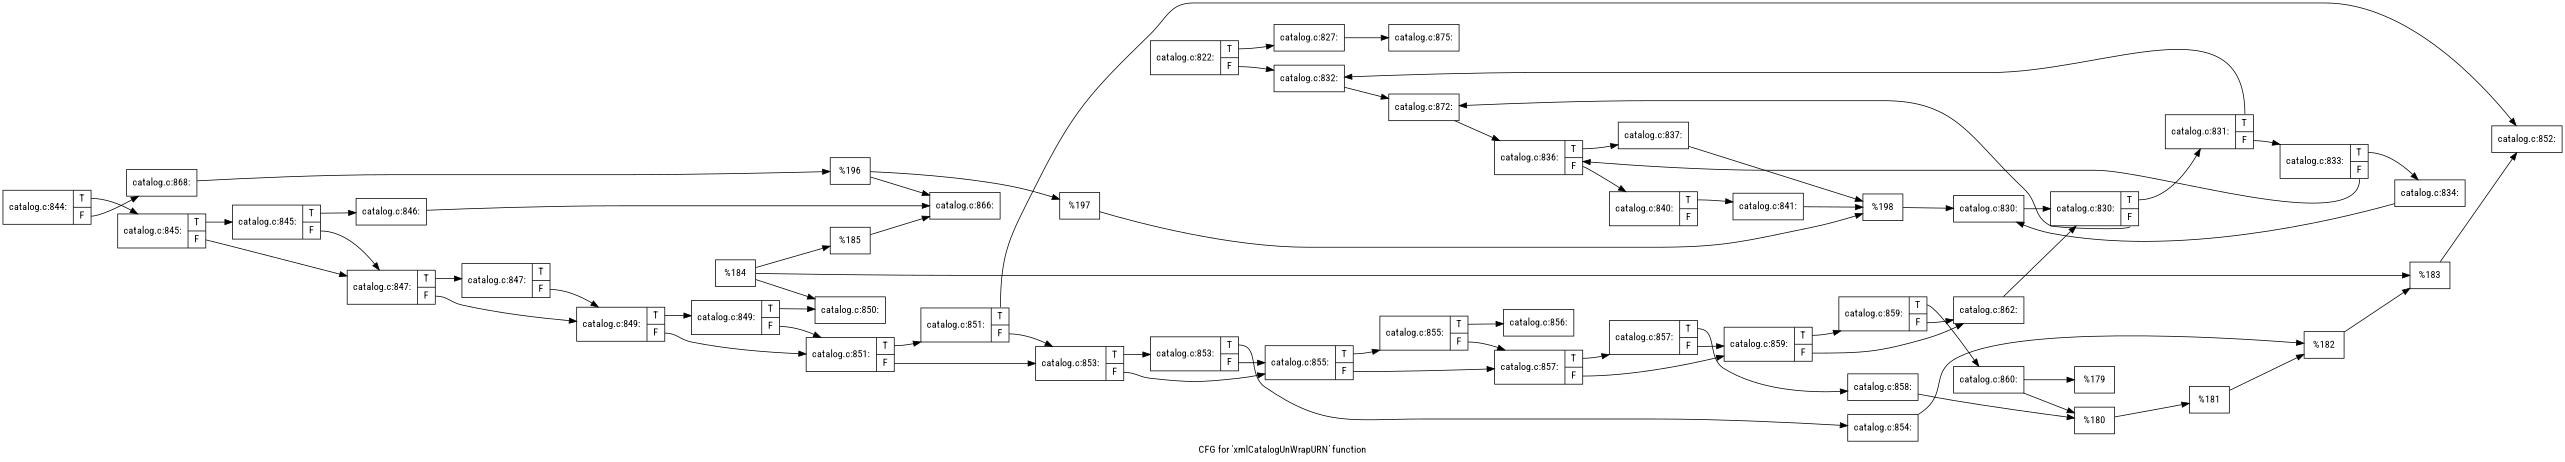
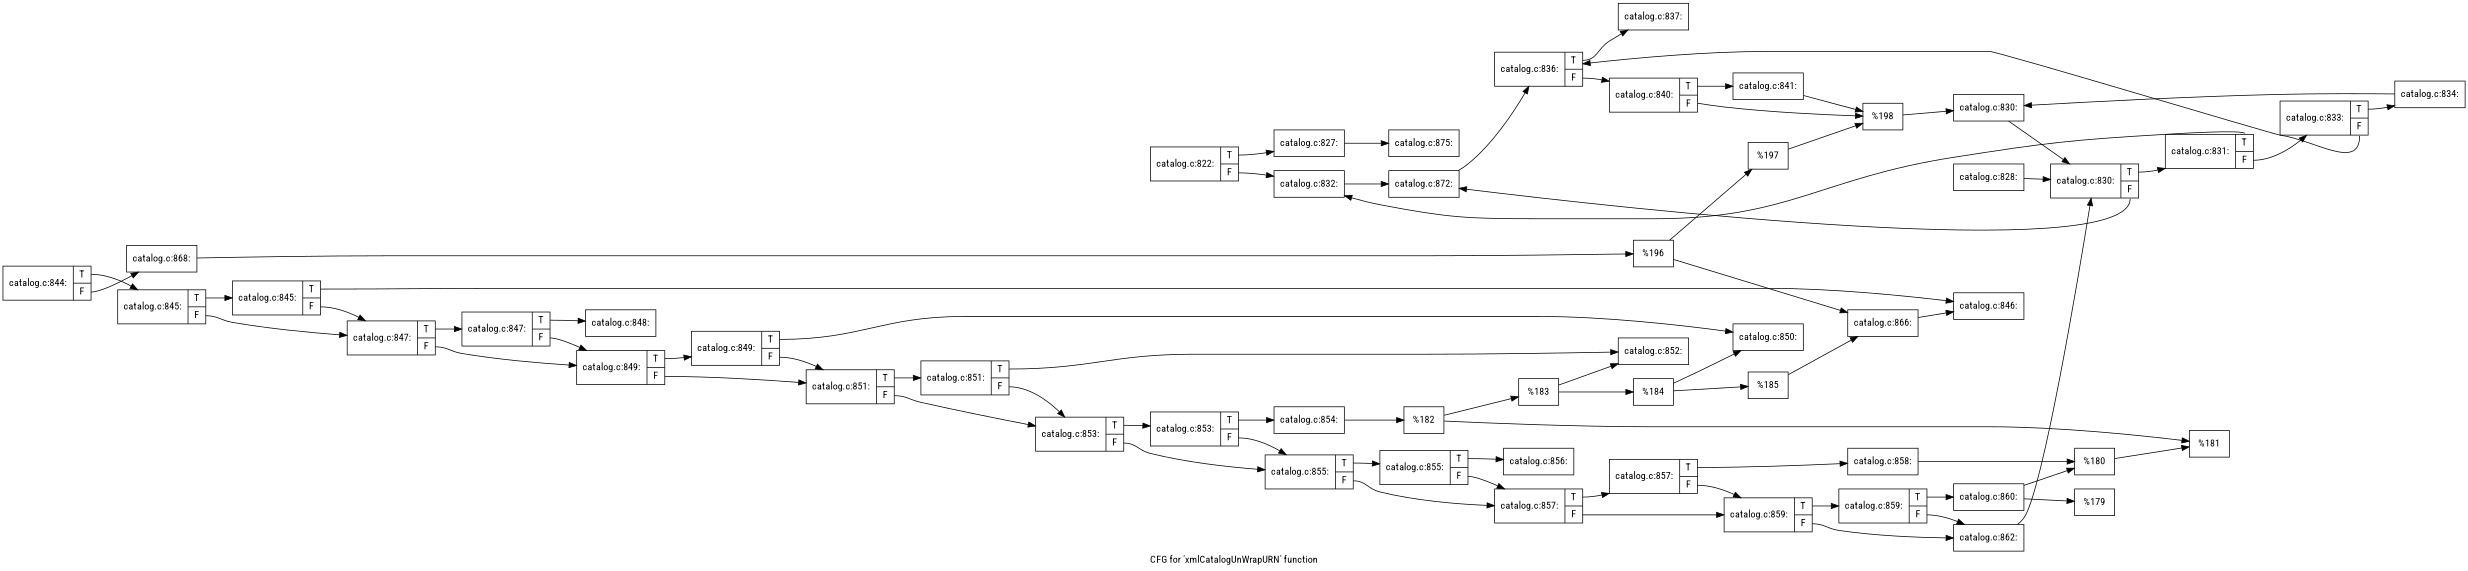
edge "catalog.c:837:" -> "%198": now "catalog.c:840:" -> "%198"
node "catalog.c:828:": added
edge "catalog.c:846:" -> "catalog.c:866:": reversed
edge "%184" -> "%183": reversed
node "catalog.c:848:": added
edge "%181" -> "%182": reversed
